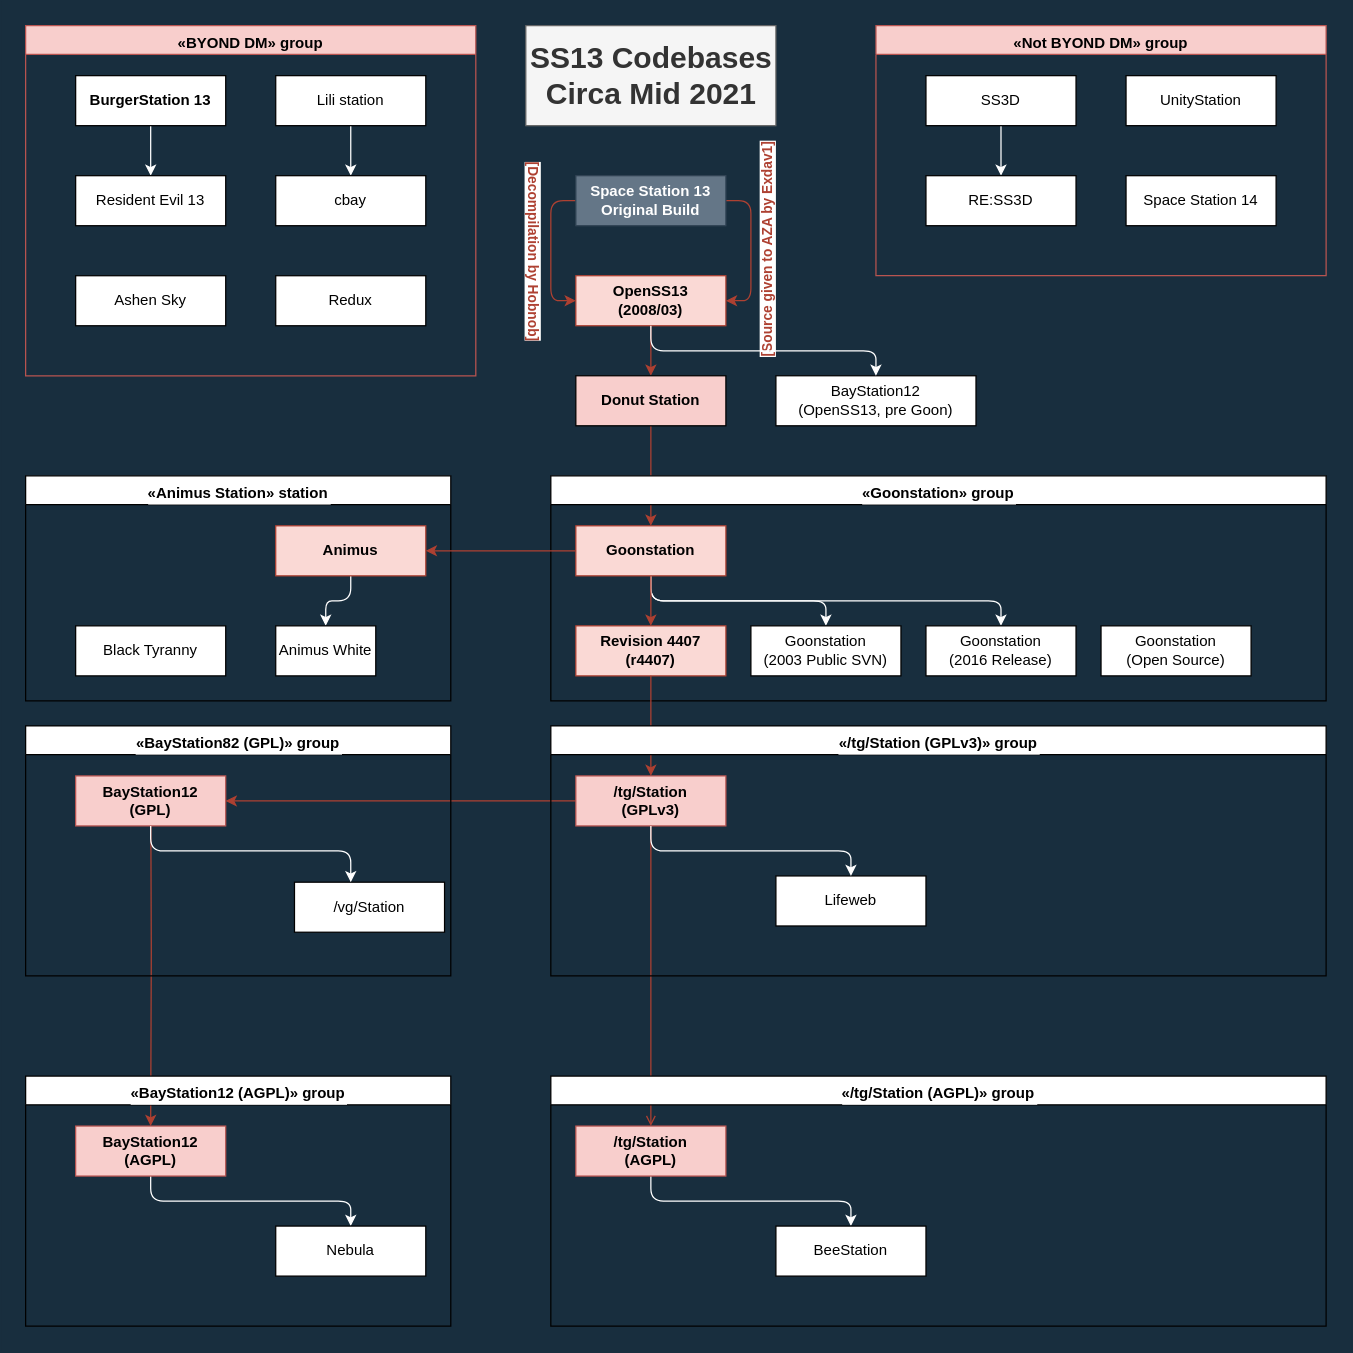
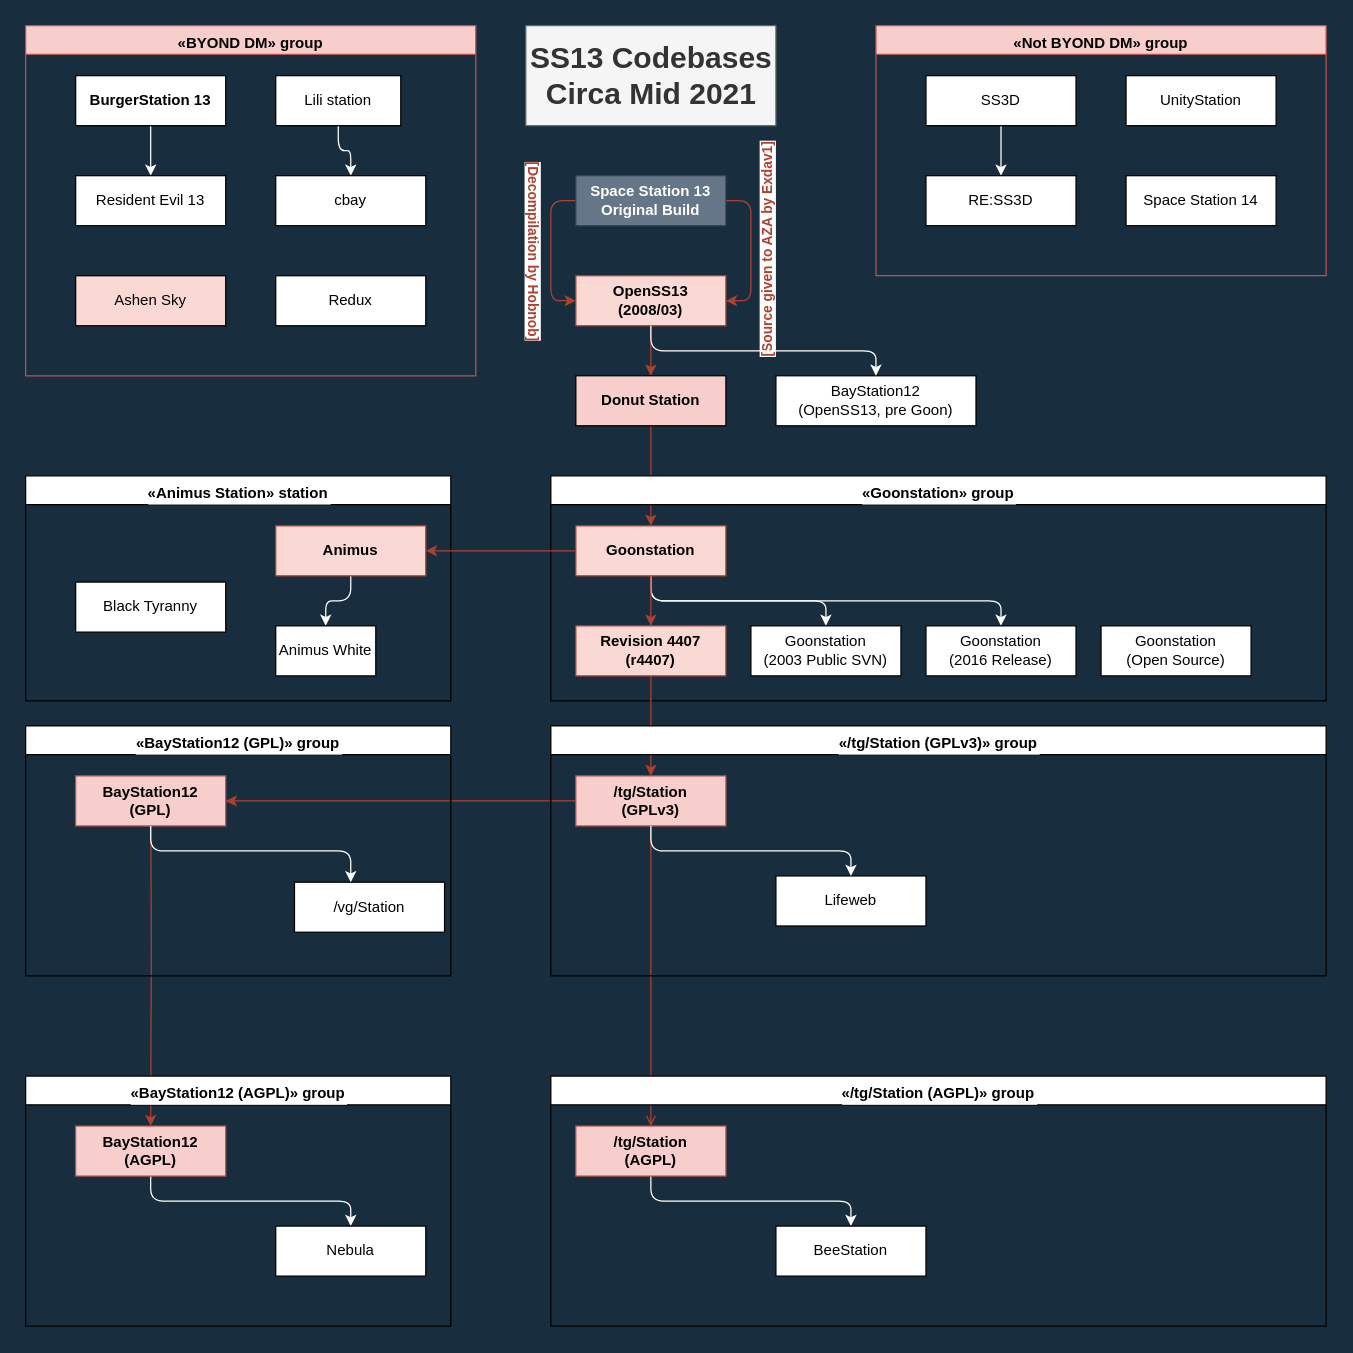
node "Lili station": size 150x50 -> 125x50
node "Ashen Sky": fillcolor #ffffff -> #fad9d5
node "Black Tyranny": moved (151, 651) -> (151, 607)
node "«BayStation82 (GPL)» group": label "«BayStation82 (GPL)» group" -> "«BayStation12 (GPL)» group"
